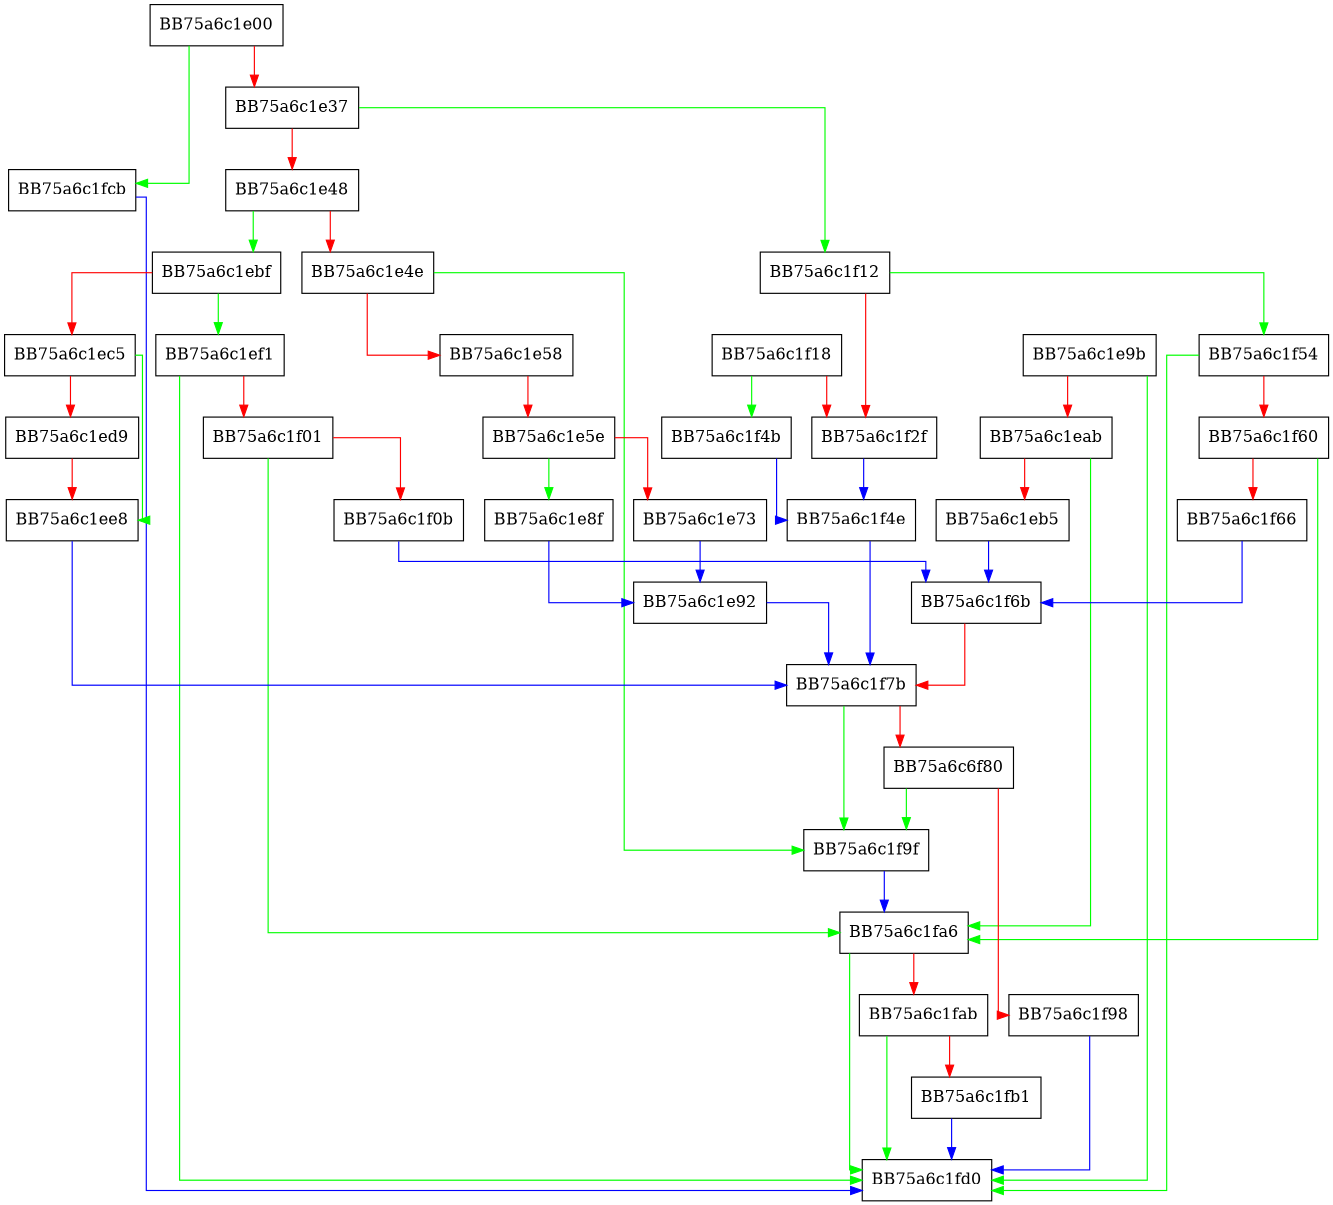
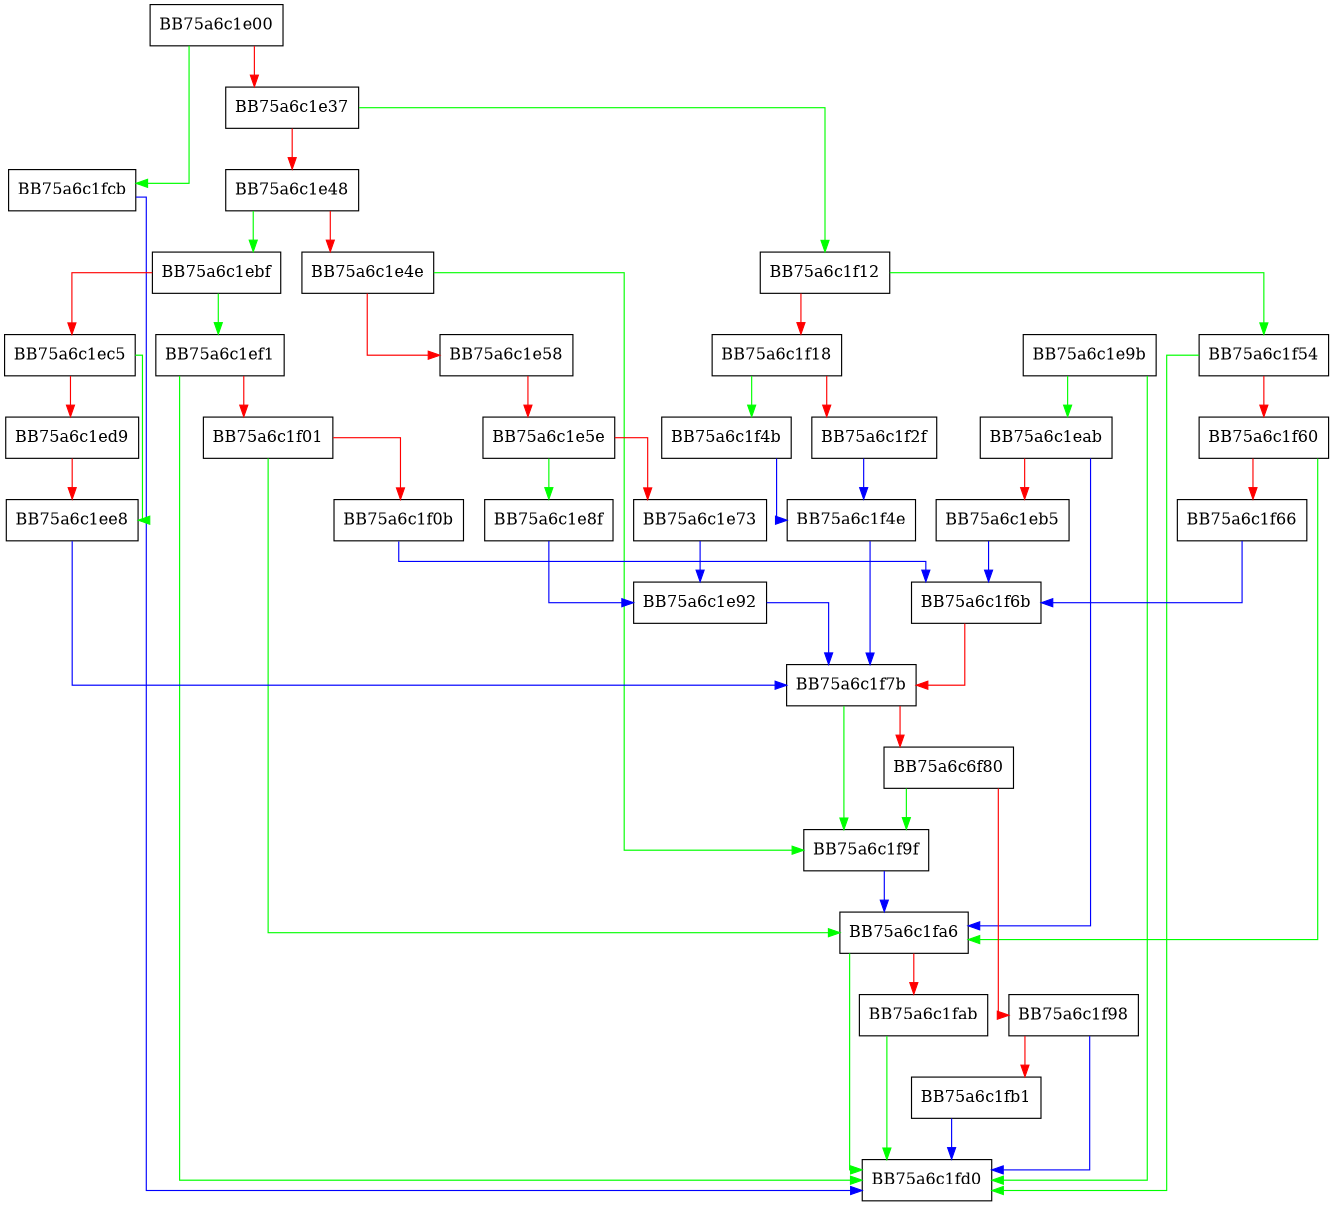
edge "BB75a6c1f12" -> "BB75a6c1f2f": now "BB75a6c1f12" -> "BB75a6c1f18"
edge "BB75a6c1e9b" -> "BB75a6c1eab": color red -> green
edge "BB75a6c1eab" -> "BB75a6c1fa6": color green -> blue
edge "BB75a6c1fab" -> "BB75a6c1fb1": now "BB75a6c1f98" -> "BB75a6c1fb1"
